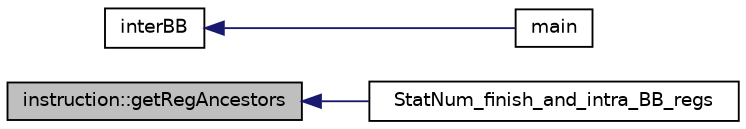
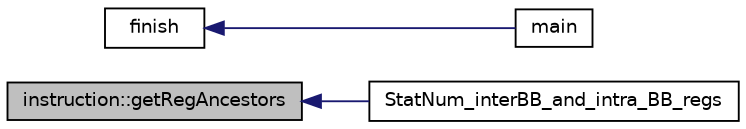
node "interBB": label "interBB" -> "finish"
node "StatNum_finish_and_intra_BB_regs": label "StatNum_finish_and_intra_BB_regs" -> "StatNum_interBB_and_intra_BB_regs"
